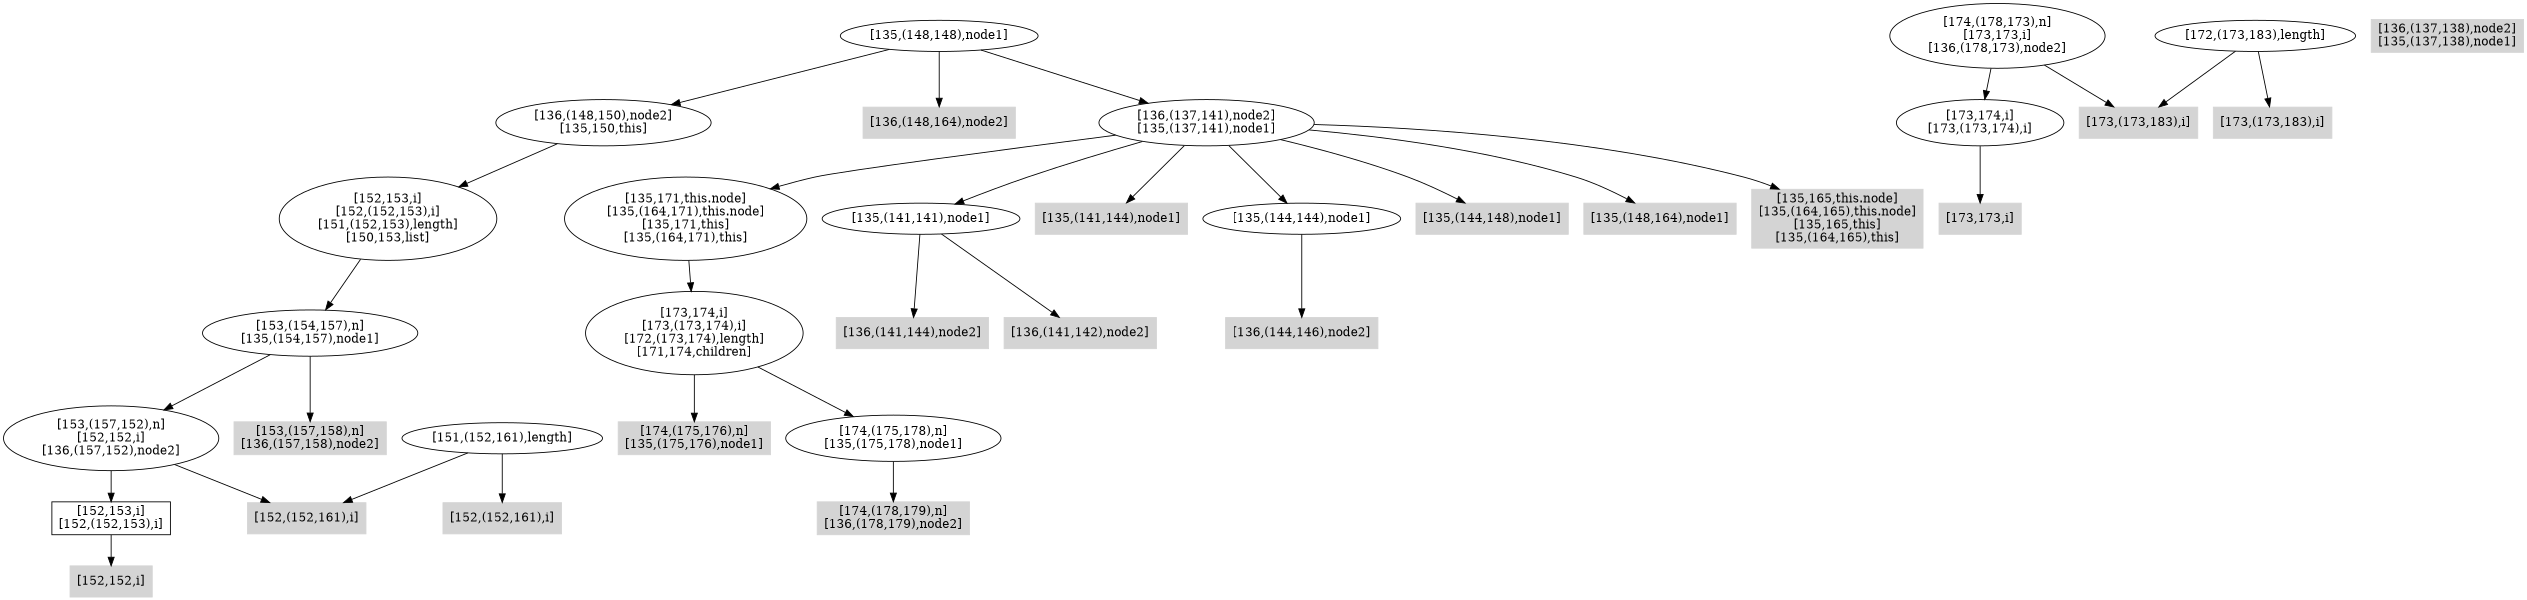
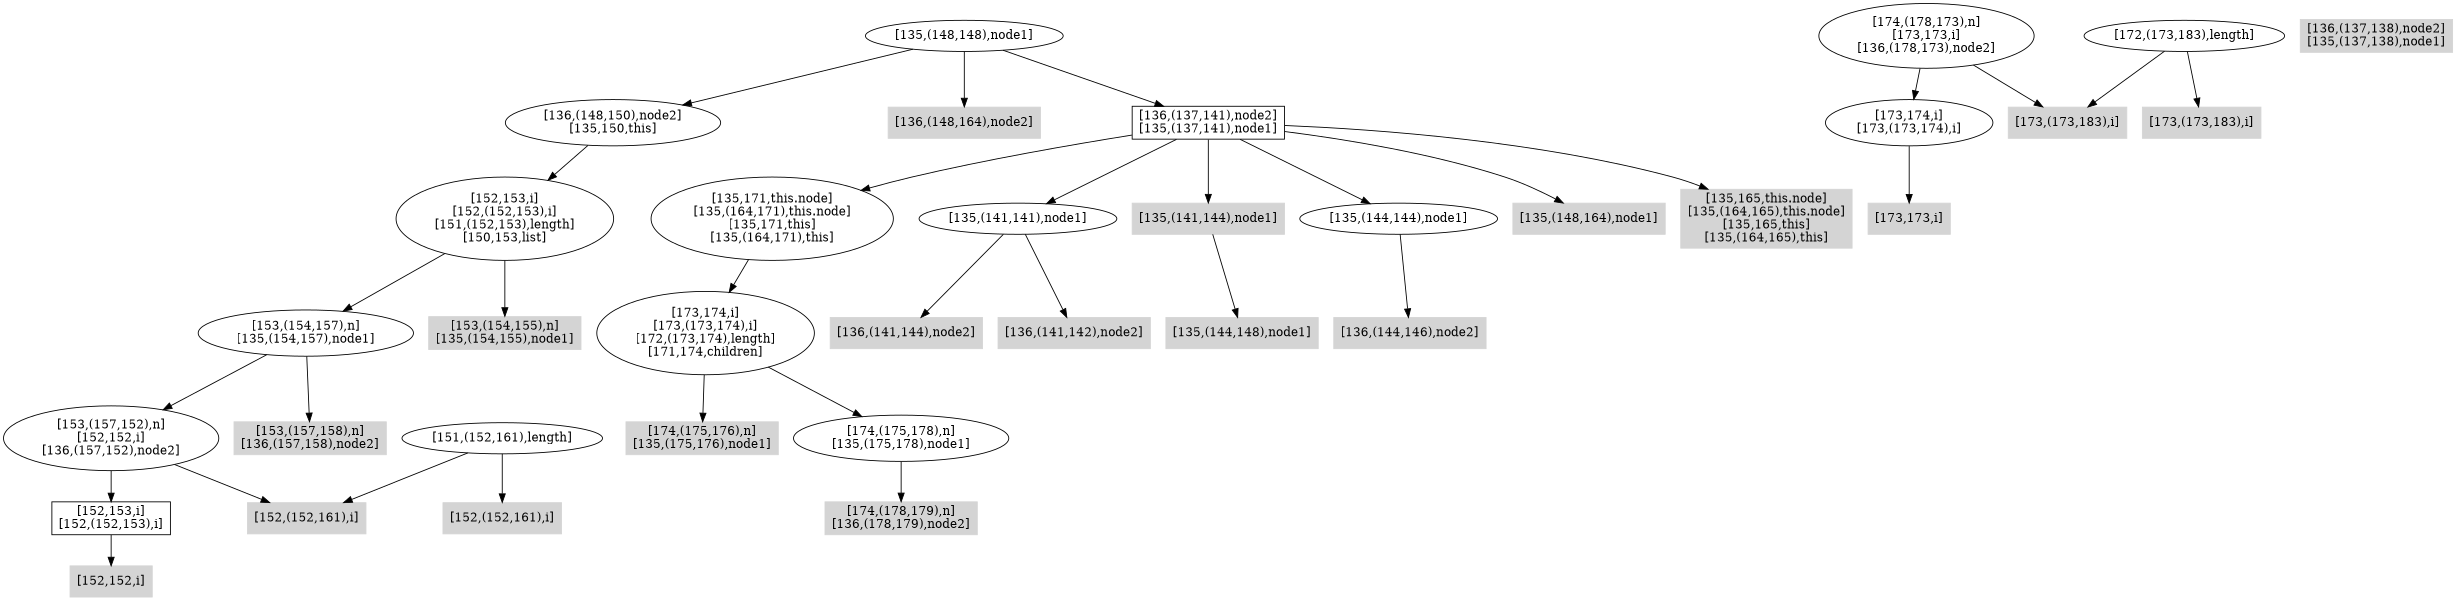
node "[136,(137,141),node2] [135,(137,141),node1]": shape ellipse -> box
edge "[136,(137,141),node2] [135,(137,141),node1]" -> "[135,(144,148),node1]": now "[135,(141,144),node1]" -> "[135,(144,148),node1]"
node "[153,(154,155),n] [135,(154,155),node1]": added
